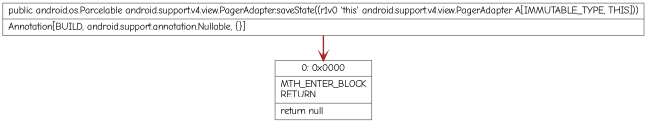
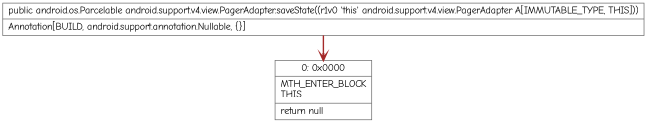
node "0: 0x0000": text "RETURN" -> "THIS"
